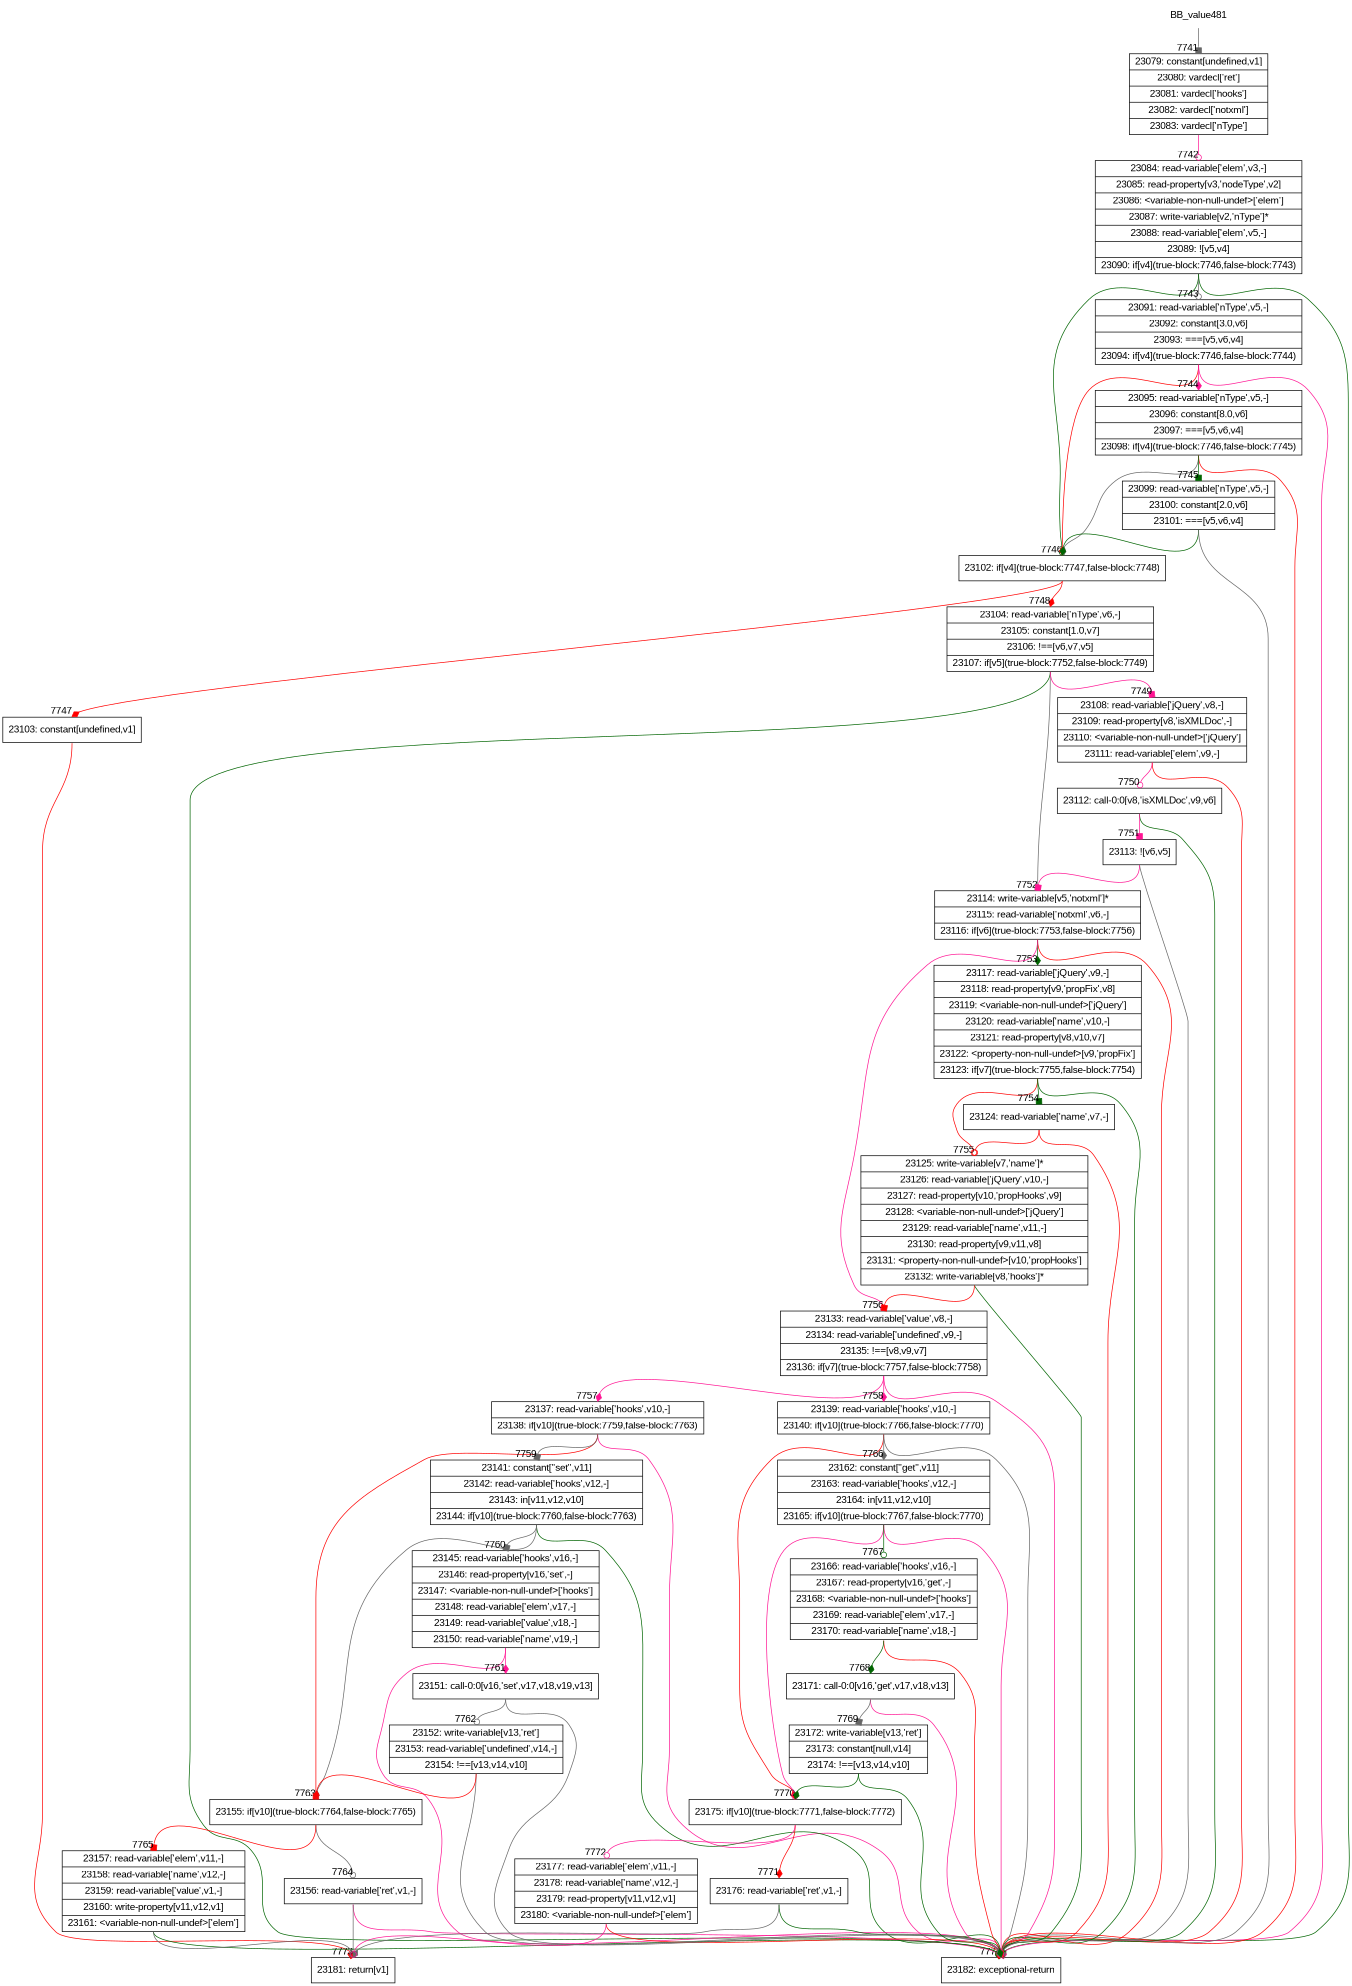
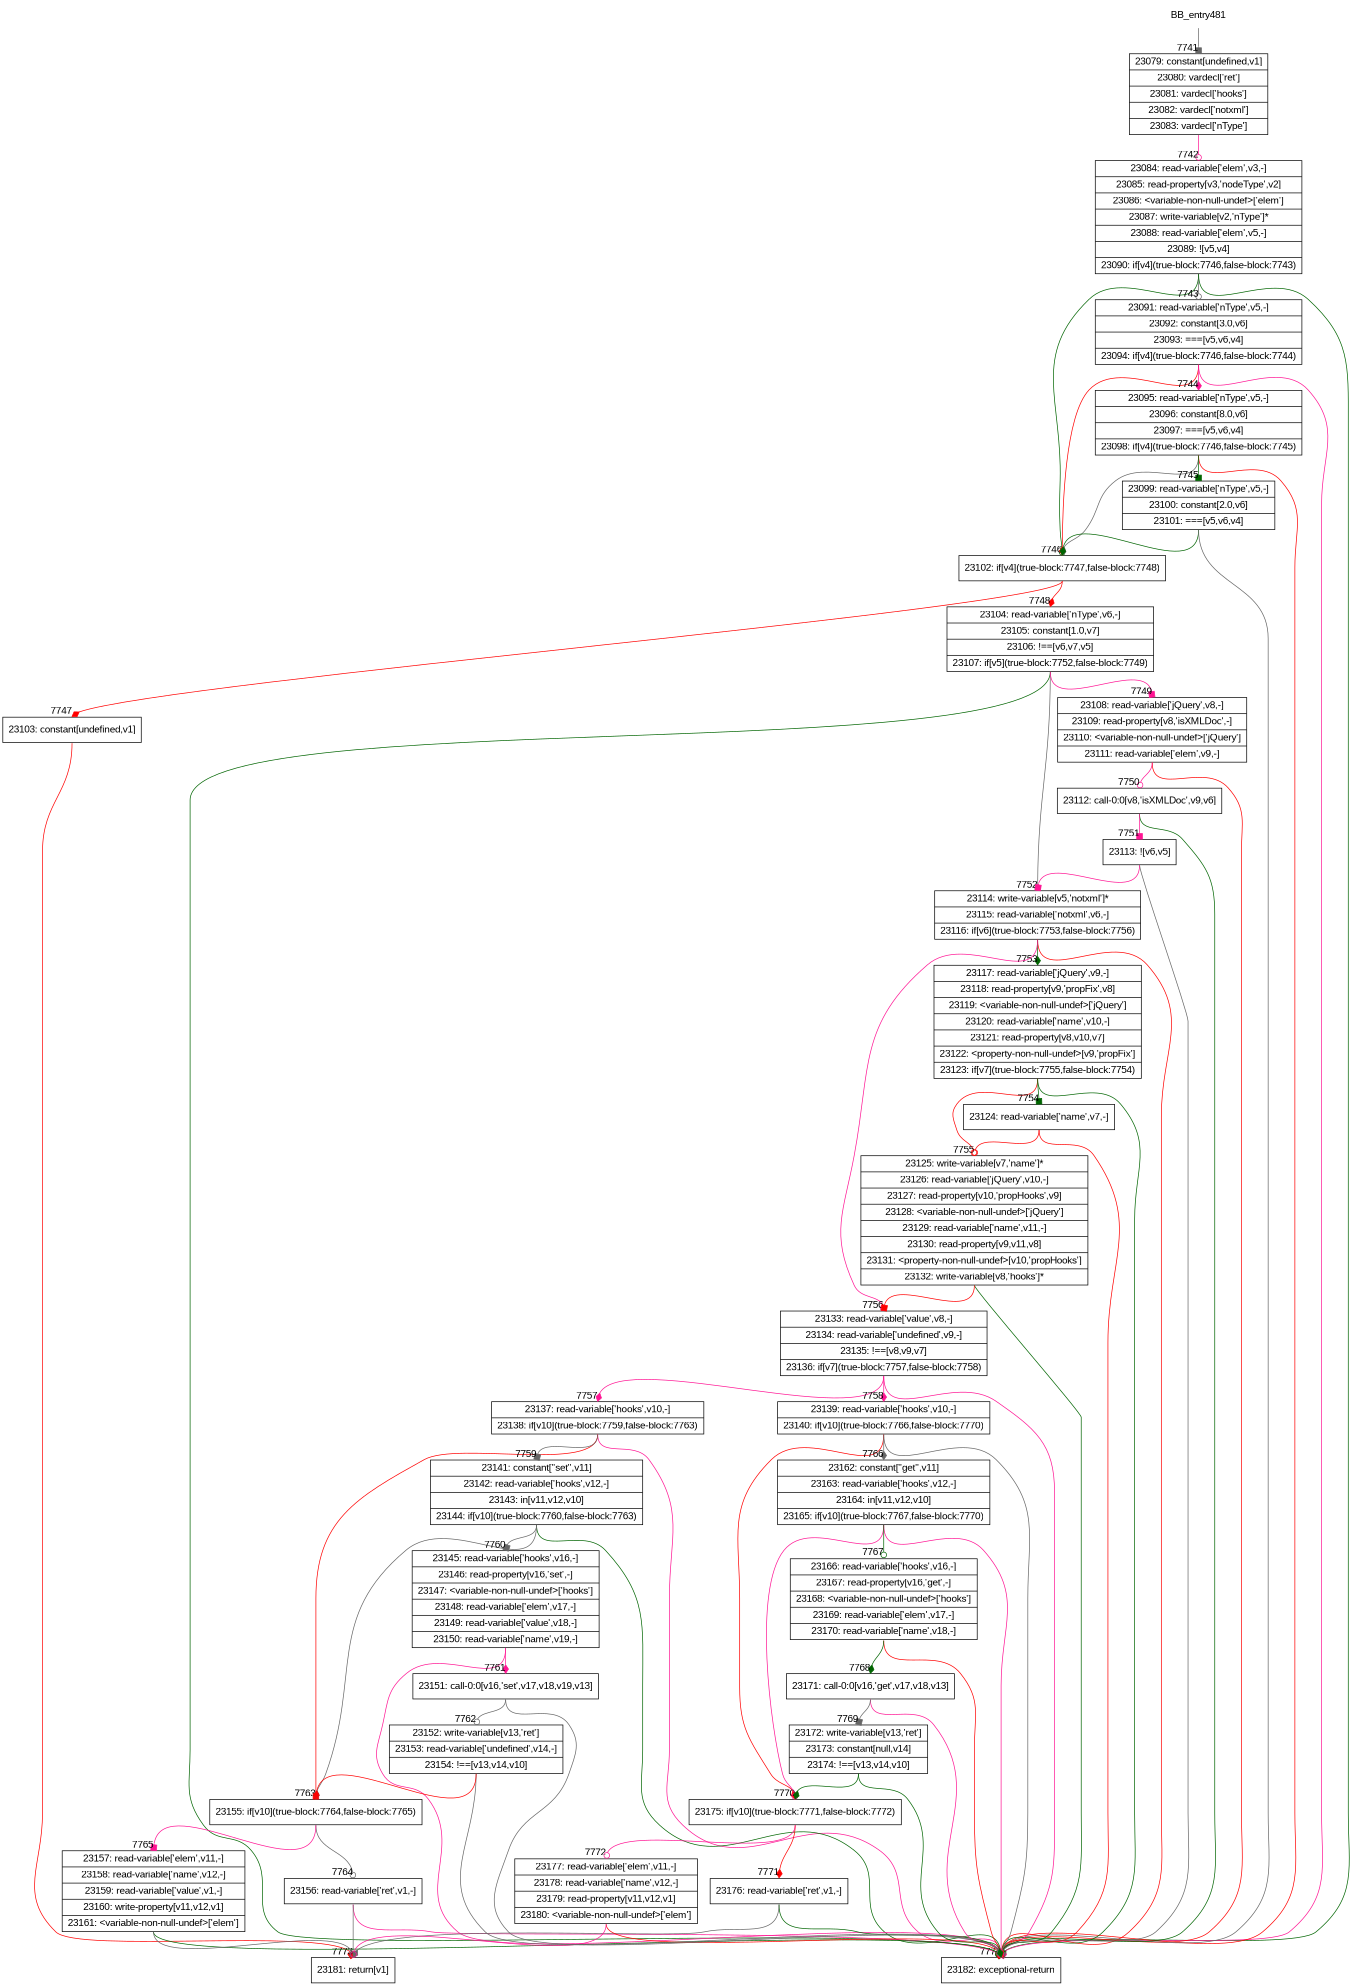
node "BB_value481": label "BB_value481" -> "BB_entry481"
edge "23155: if[v10](true-block:7764,false-block:7765)" -> "23157: read-variable['elem',v11,-]": color red -> deeppink
